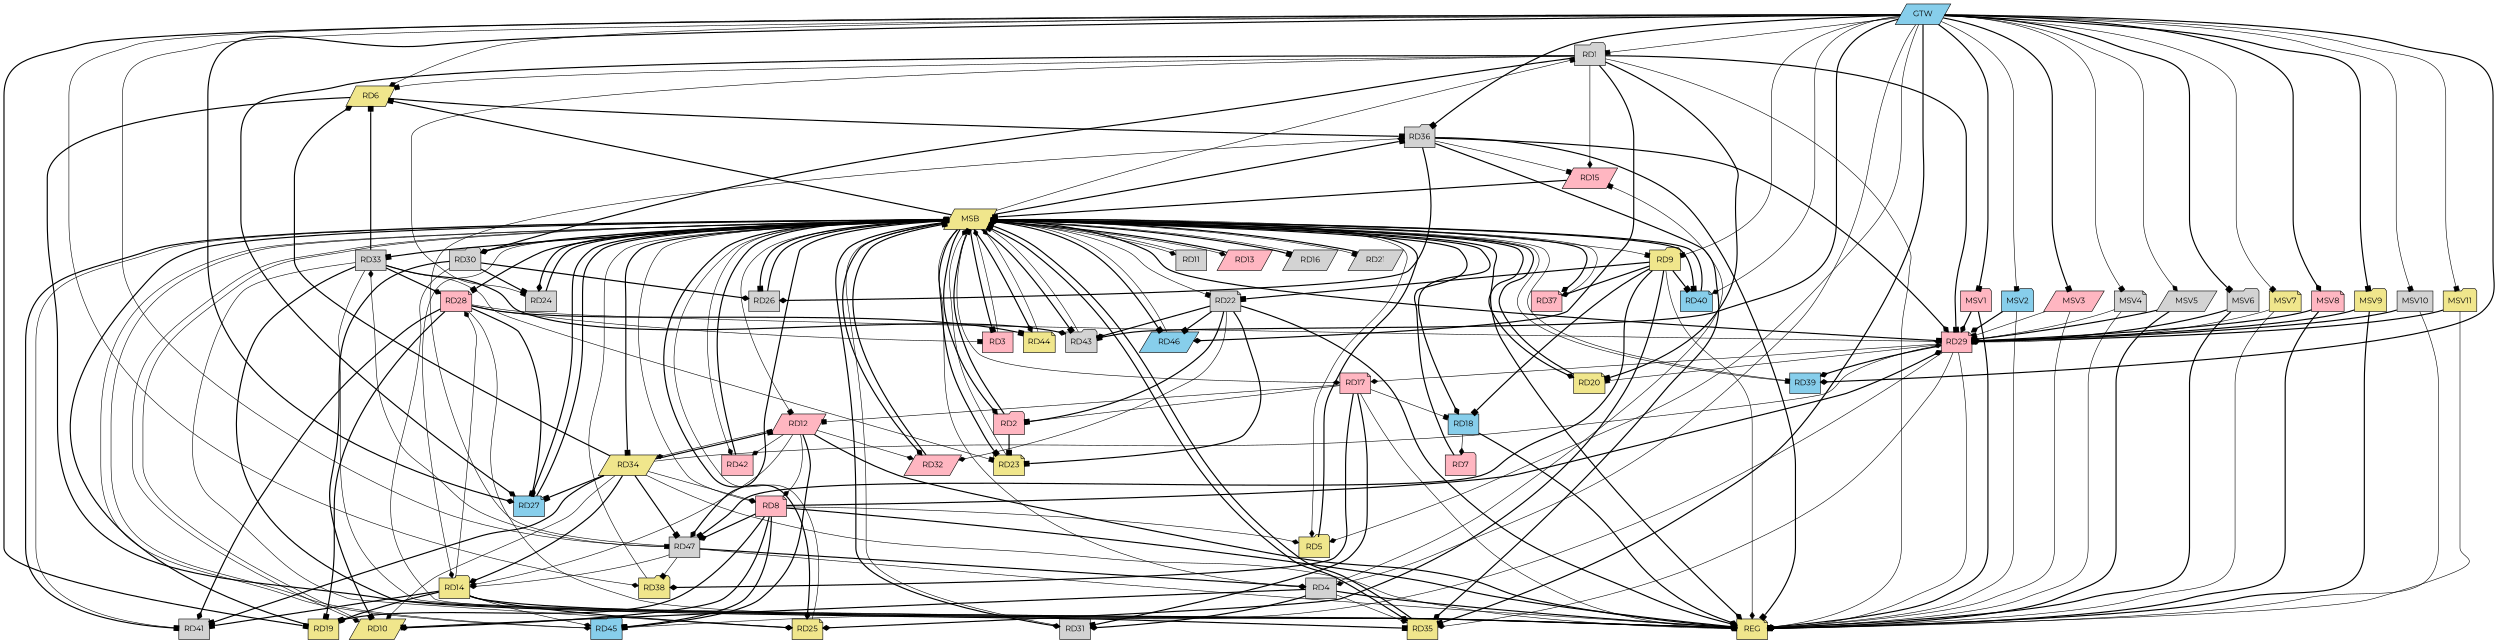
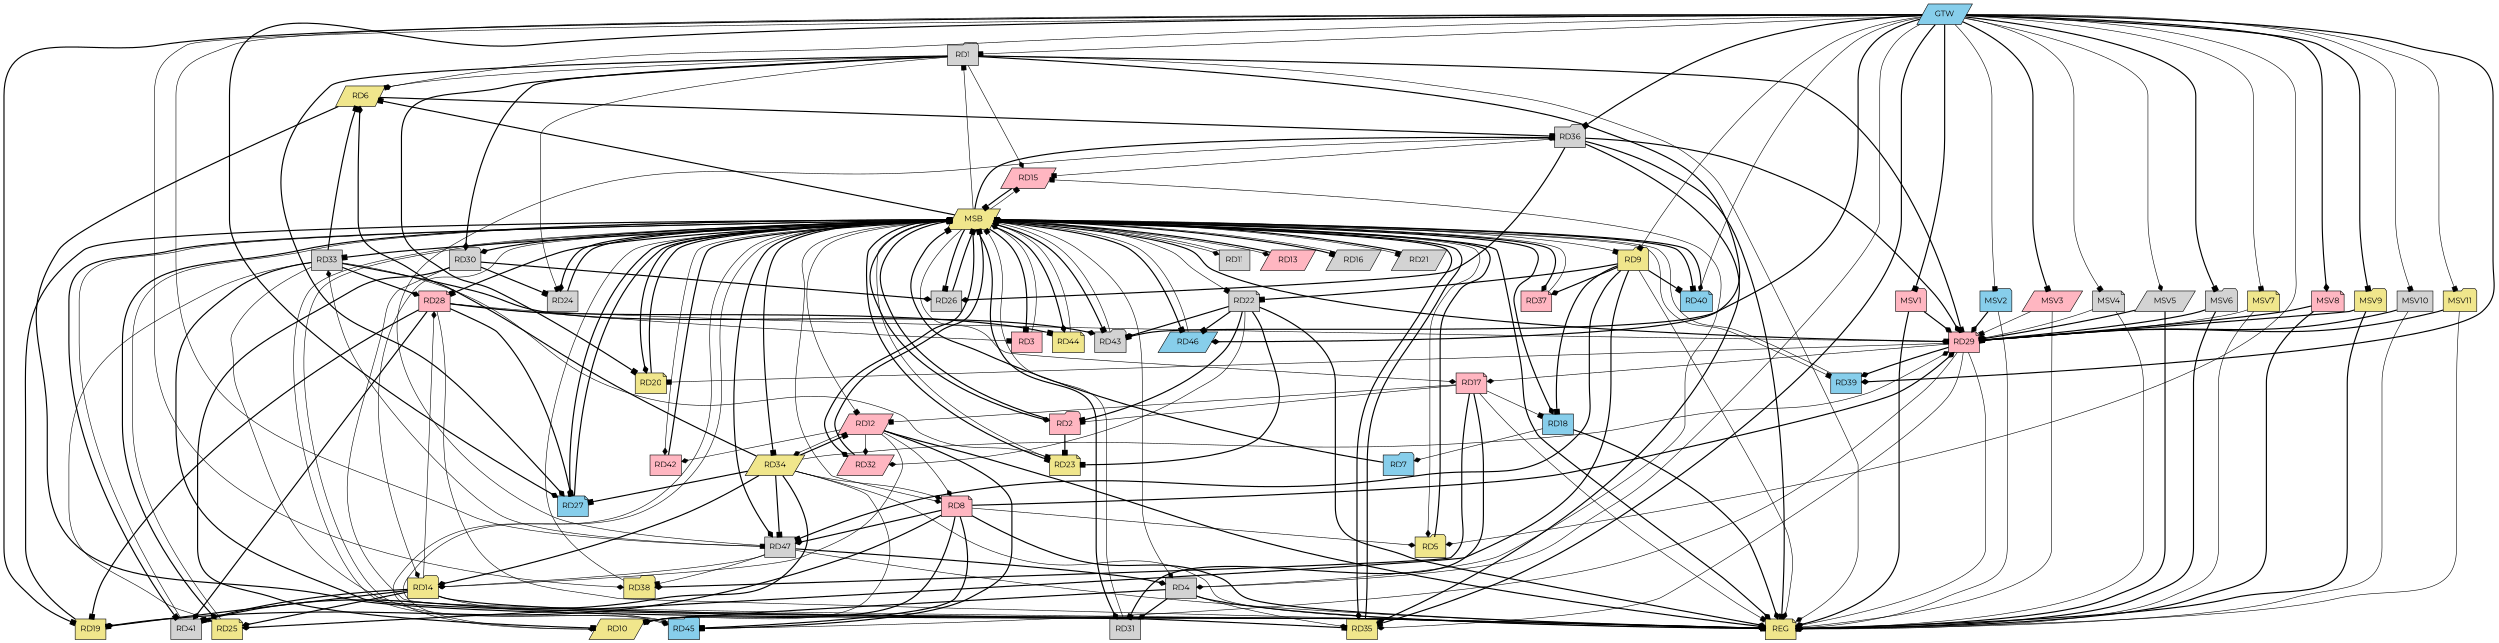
edge "MSB" -> "RD15": added
node "RD7": fillcolor lightpink -> skyblue
